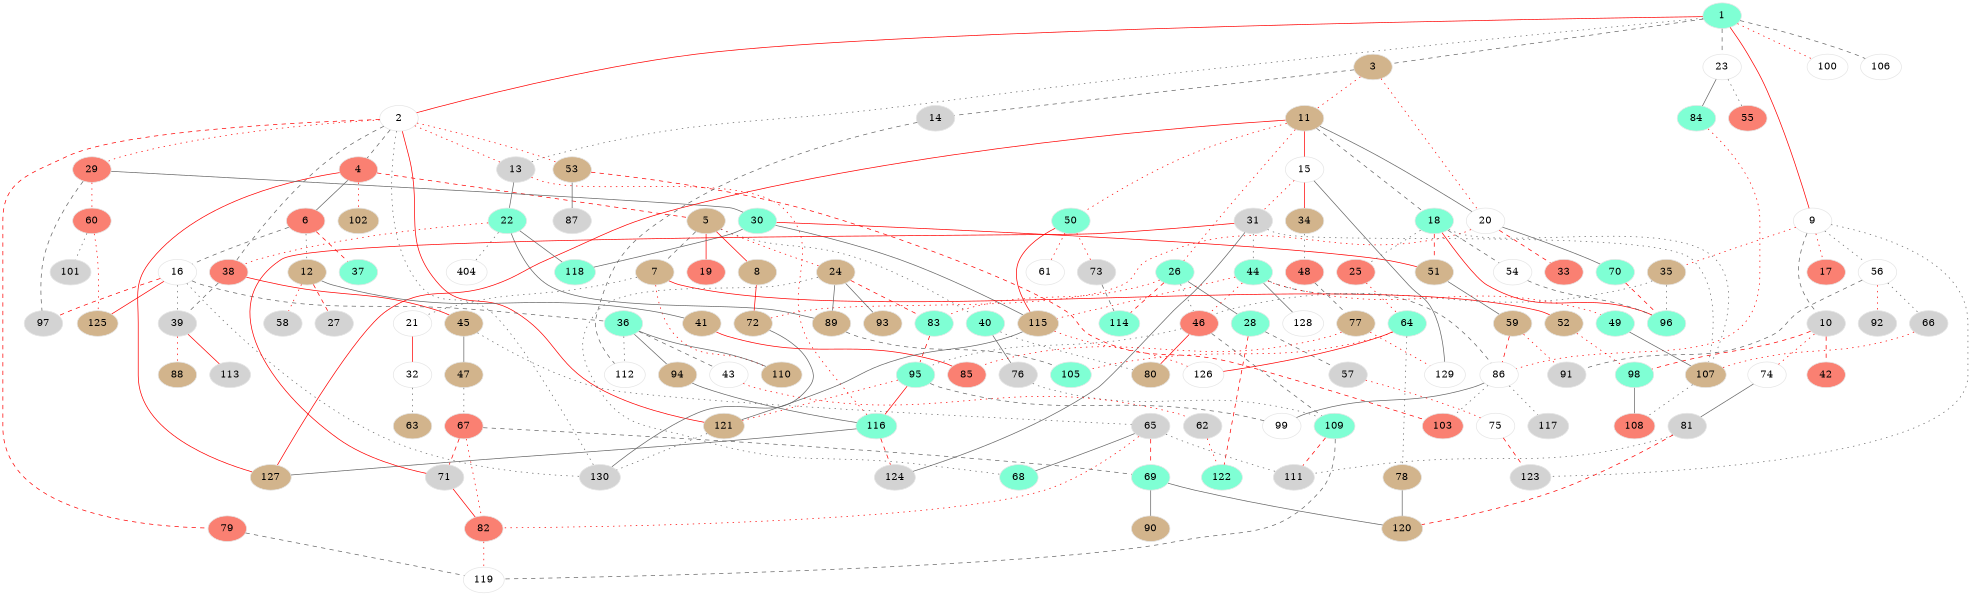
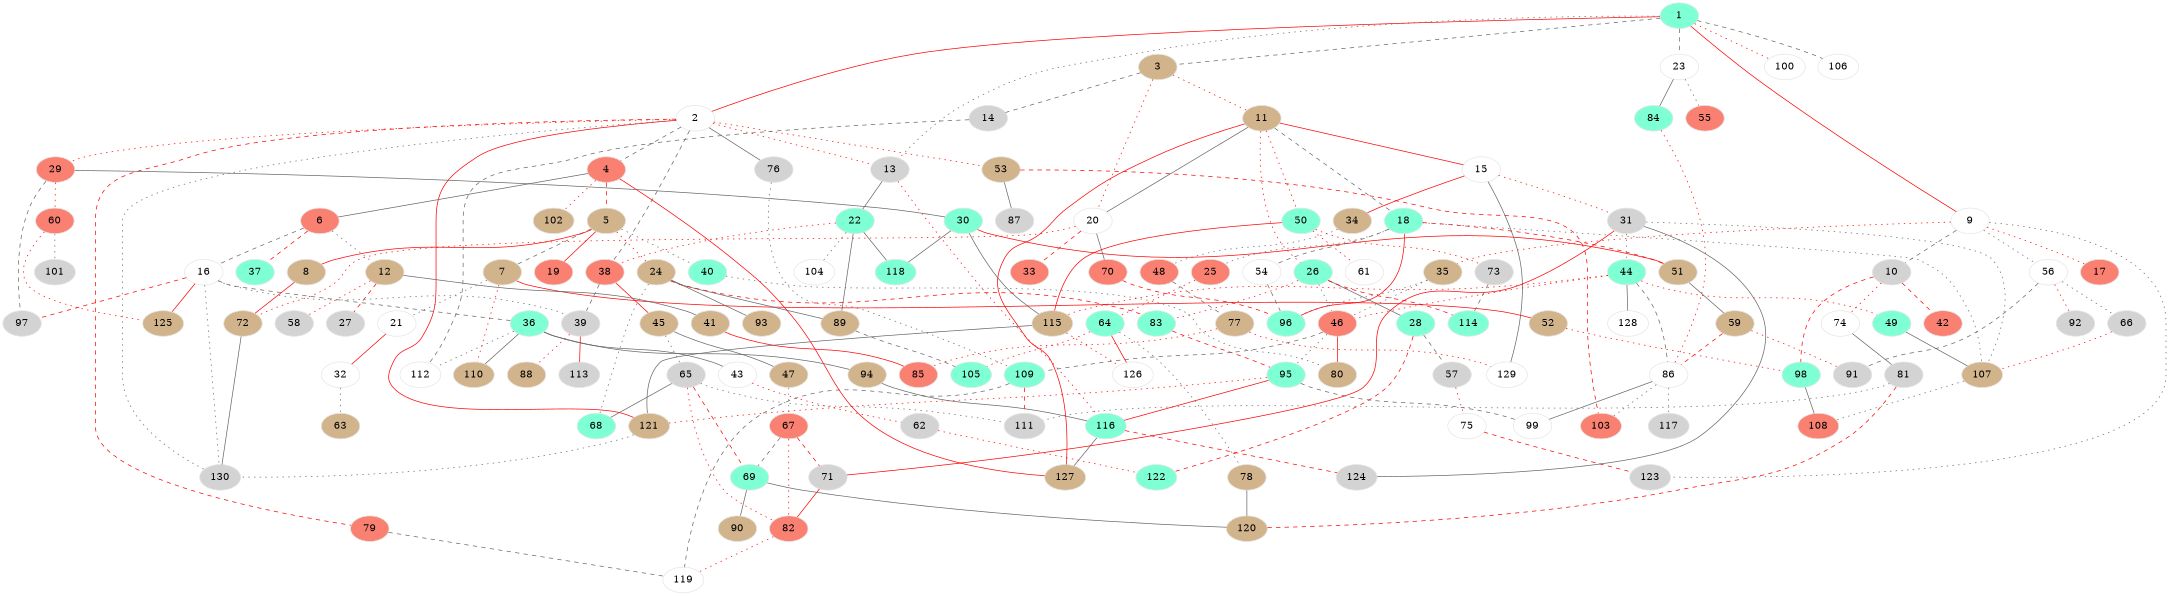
node "404": label "404" -> "104"
node "70": fillcolor aquamarine -> salmon
edge "36" -- "43": style dashed -> solid
edge "40" -- "76": now "2" -- "76"
